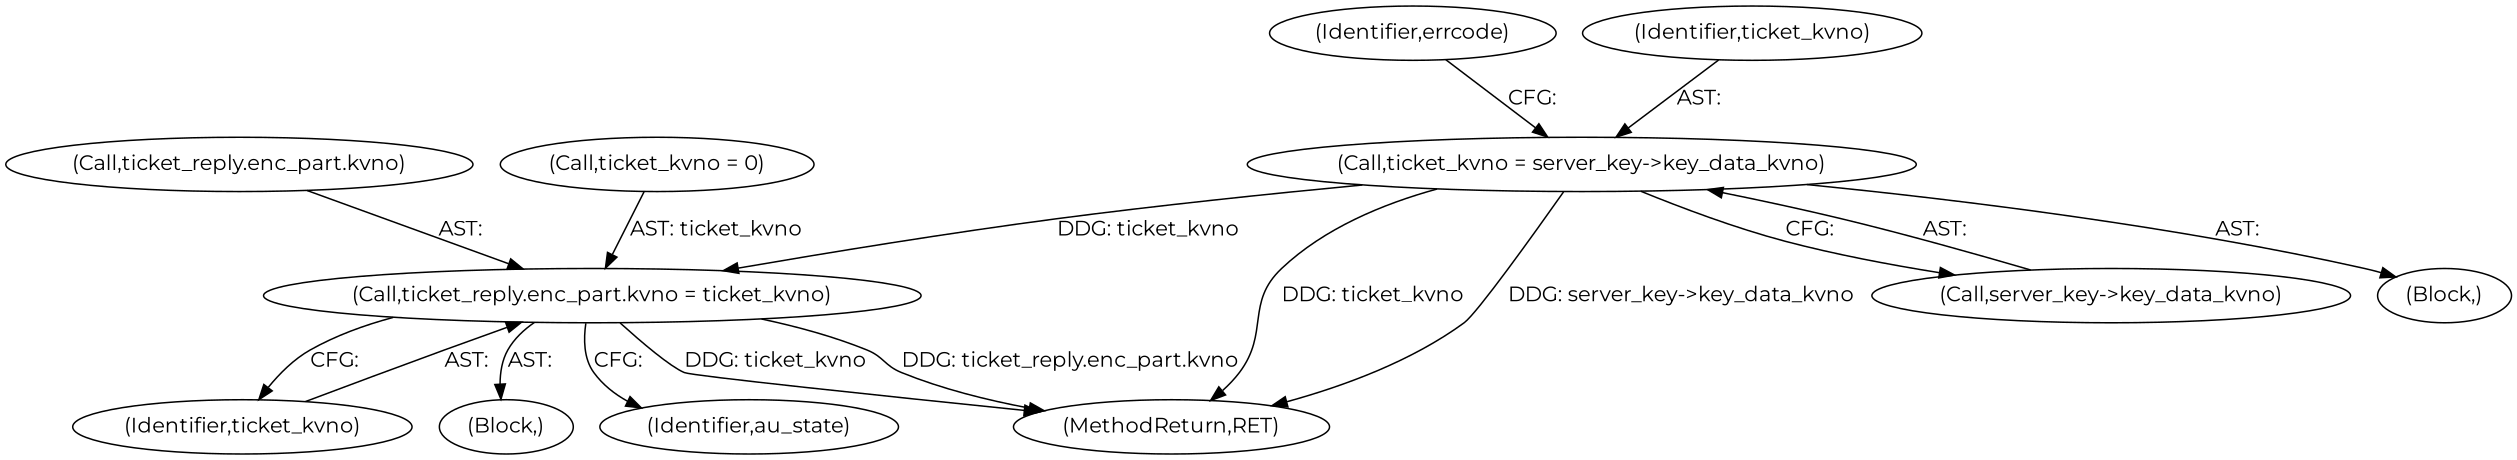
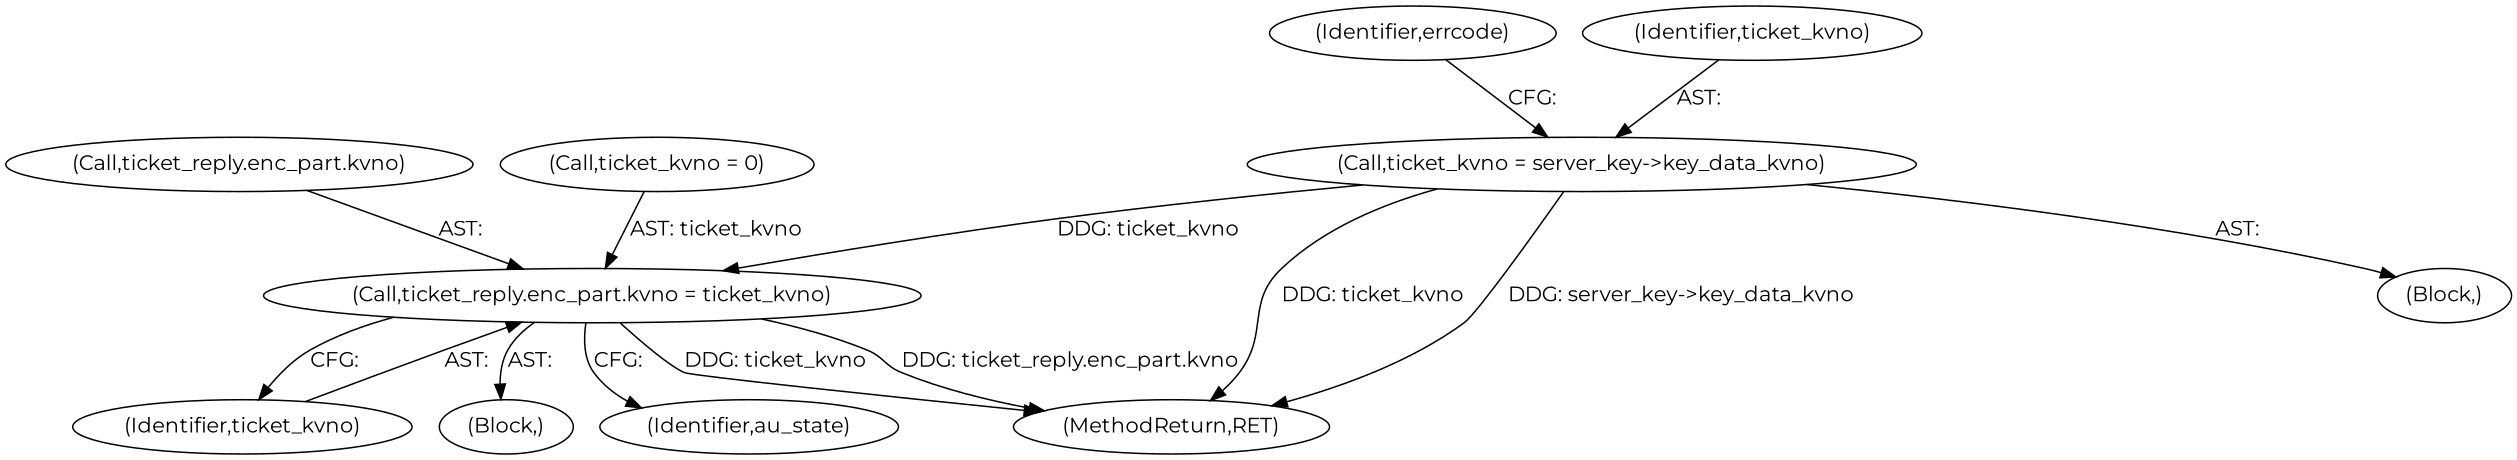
node "(Call,server_key->key_data_kvno)": removed
